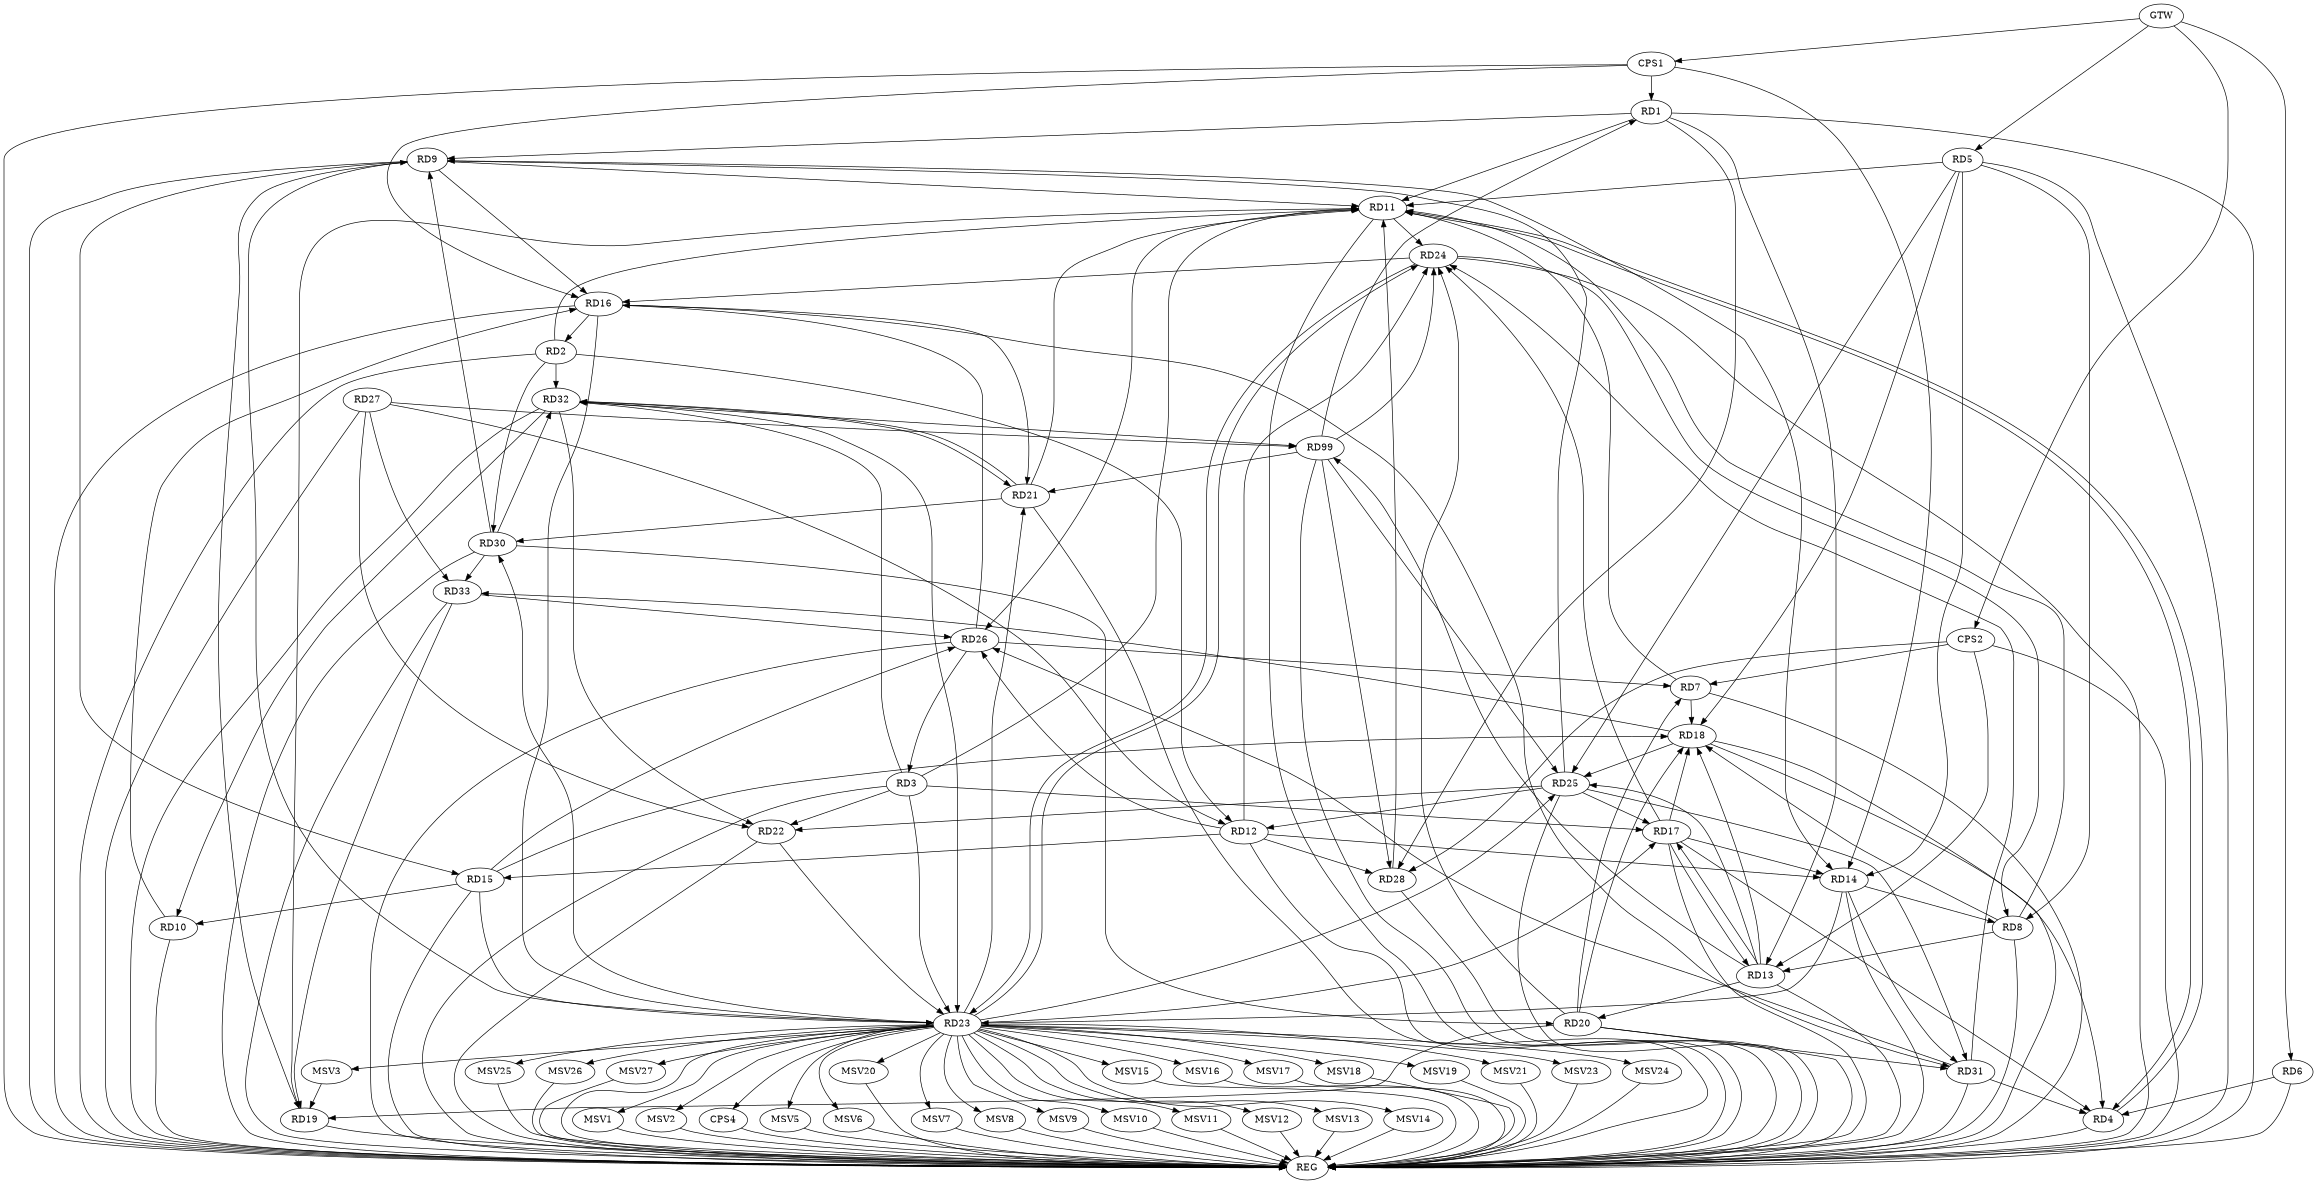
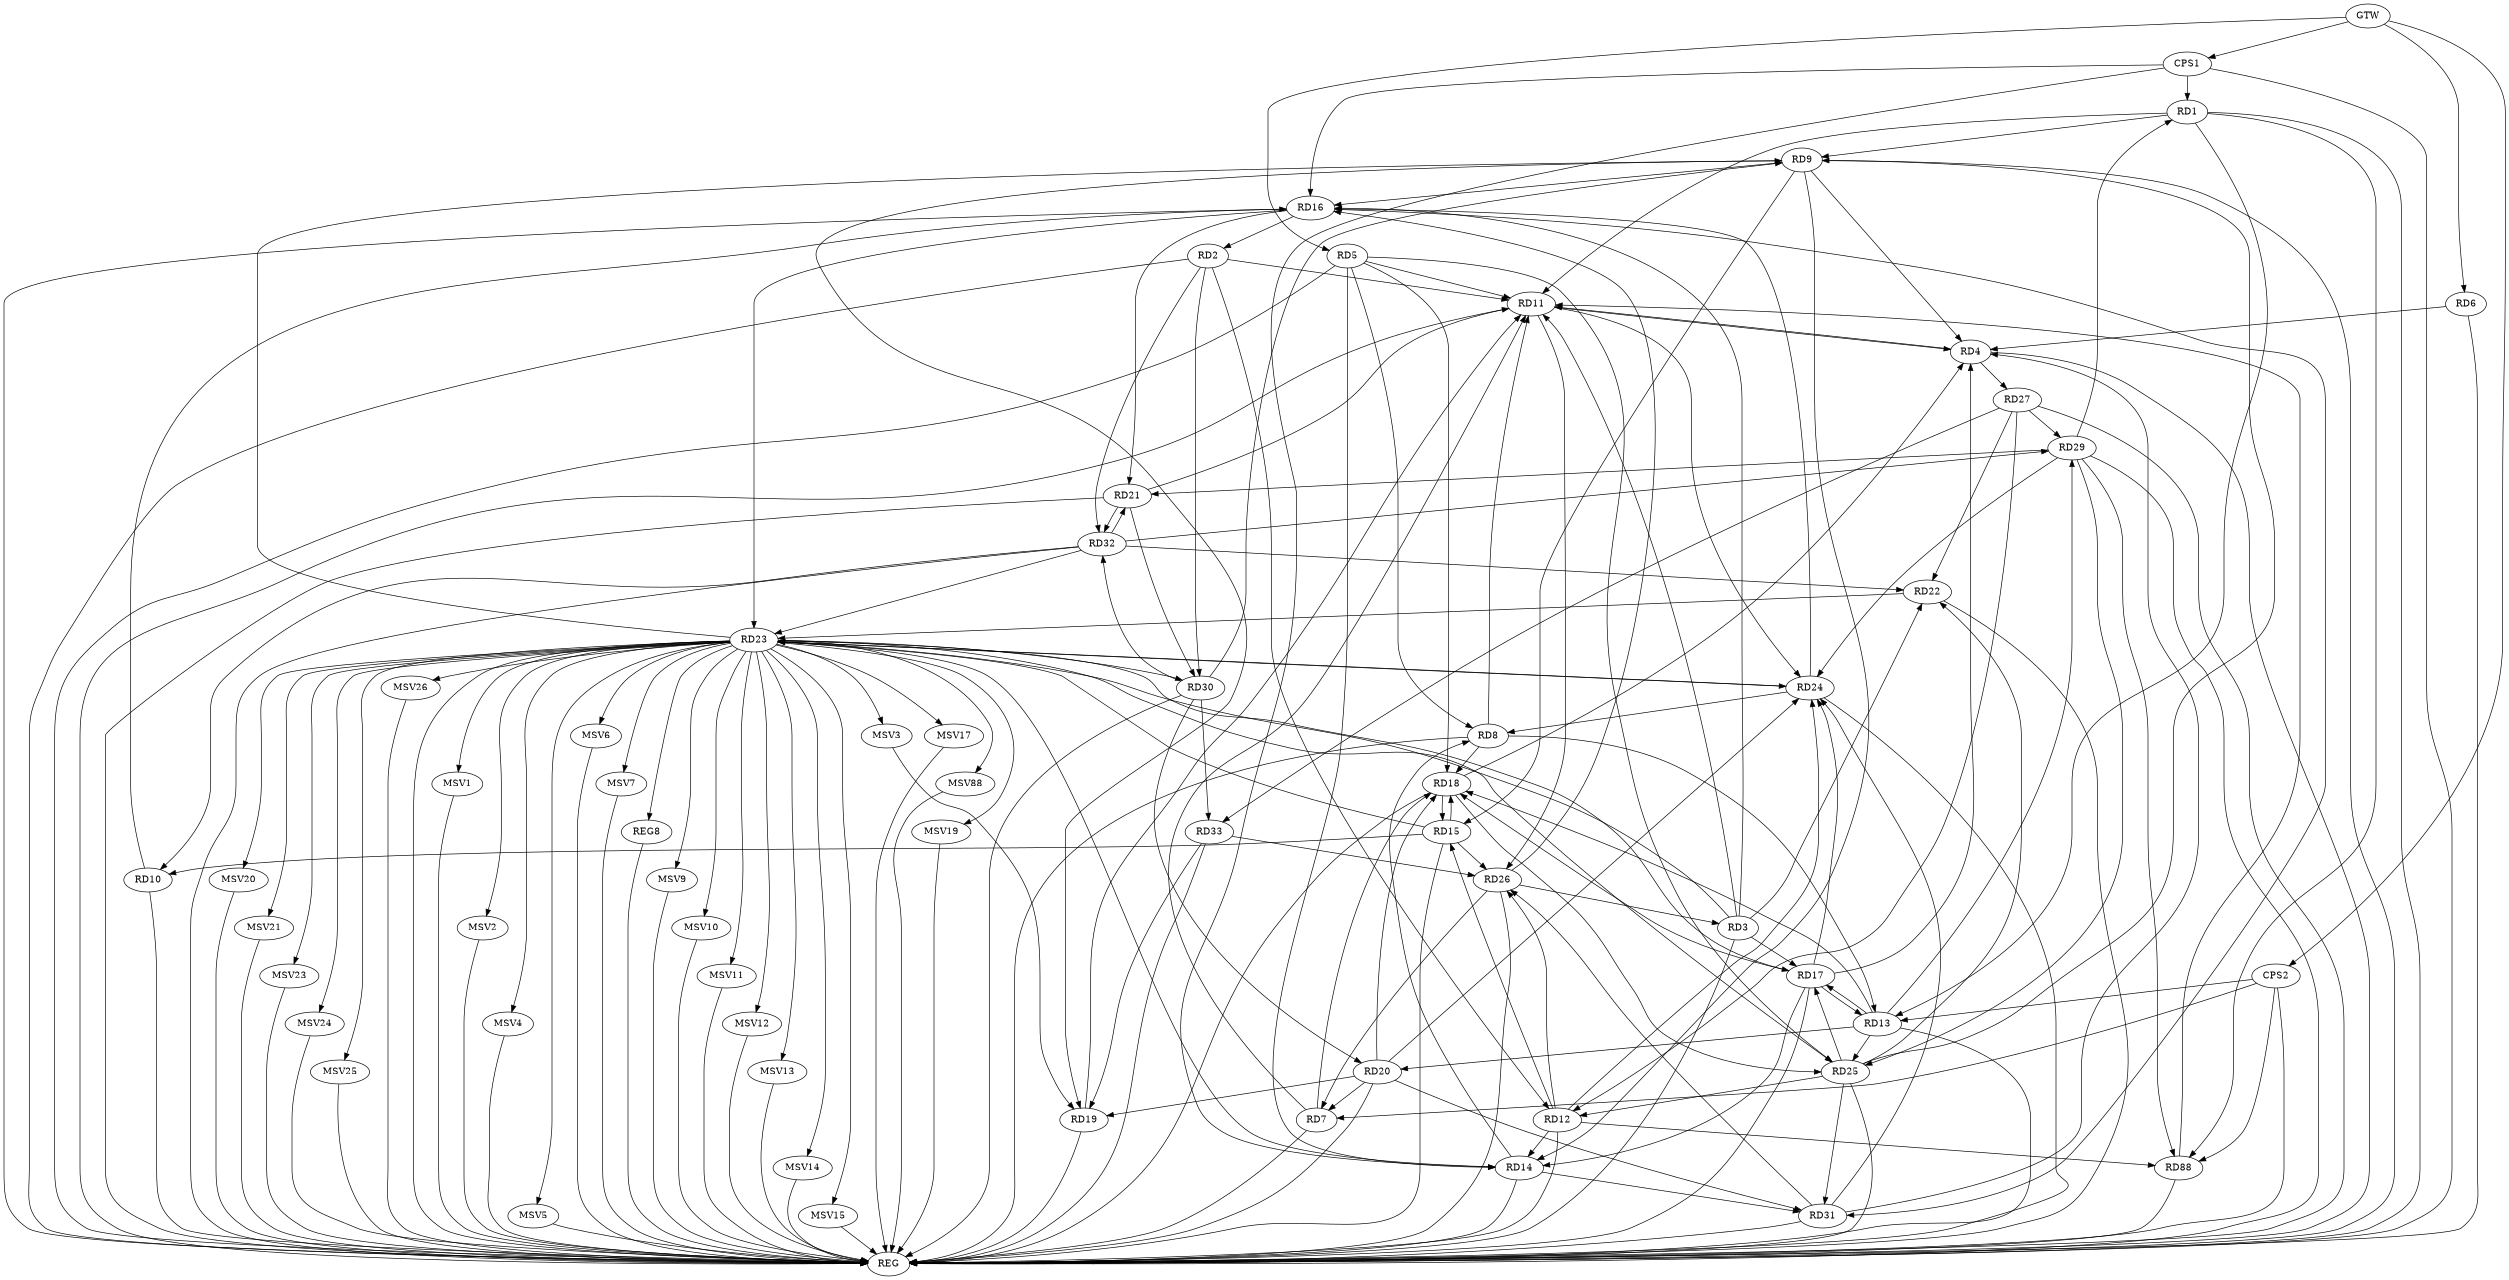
edge "RD9" -> "RD11": now "RD9" -> "RD4"
edge "RD4" -> "RD27": added
node "RD99": label "RD99" -> "RD29"
edge "RD3" -> "RD32": now "RD3" -> "RD16"
edge "RD18" -> "RD33": now "RD18" -> "RD15"
edge "RD23" -> "RD21": removed
node "RD28": label "RD28" -> "RD88"
node "MSV27": removed
node "MSV16": removed
node "MSV18": label "MSV18" -> "MSV88"
node "CPS4": label "CPS4" -> "MSV4"
node "MSV8": label "MSV8" -> "REG8"
